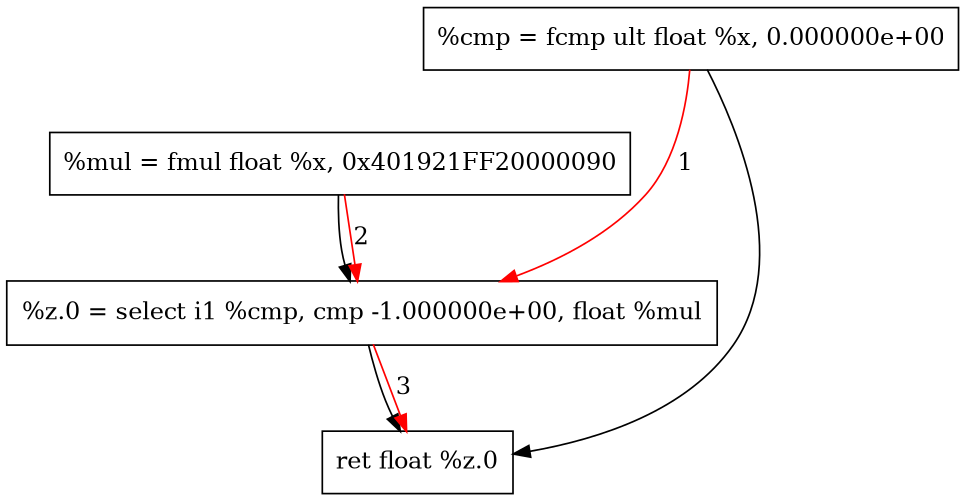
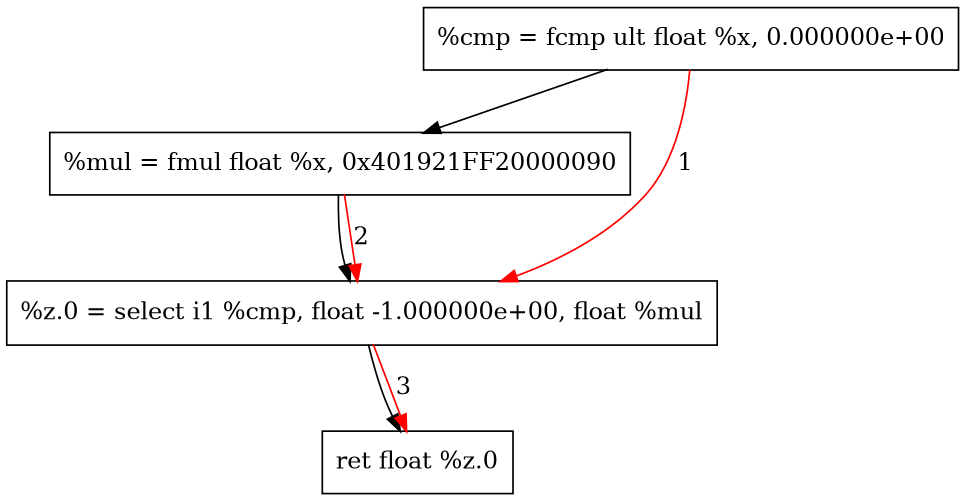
node "%z.0 = select i1 %cmp, cmp -1.000000e+00, float %mul": label "%z.0 = select i1 %cmp, cmp -1.000000e+00, float %mul" -> "%z.0 = select i1 %cmp, float -1.000000e+00, float %mul"
edge "%cmp = fcmp ult float %x, 0.000000e+00" -> "ret float %z.0": now "%cmp = fcmp ult float %x, 0.000000e+00" -> "%mul = fmul float %x, 0x401921FF20000090"
